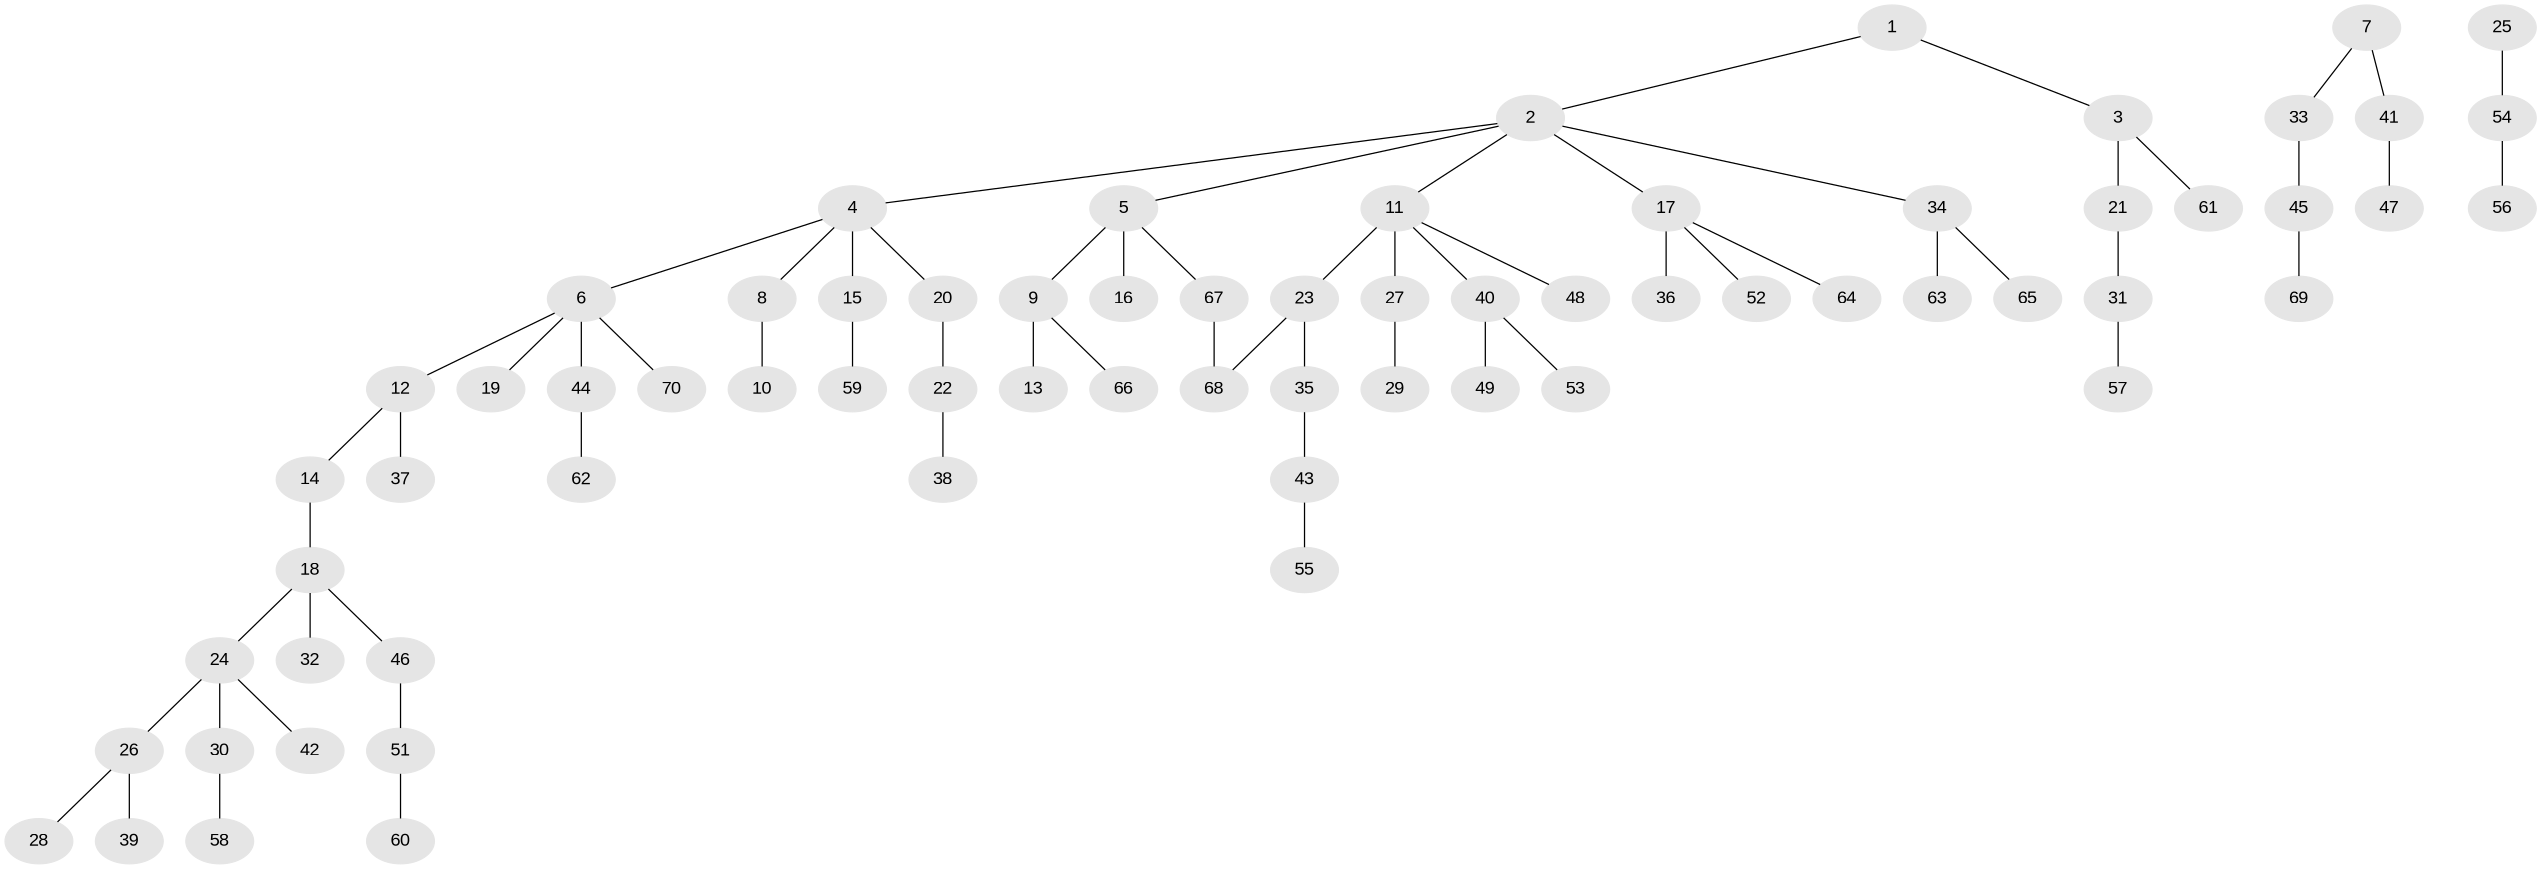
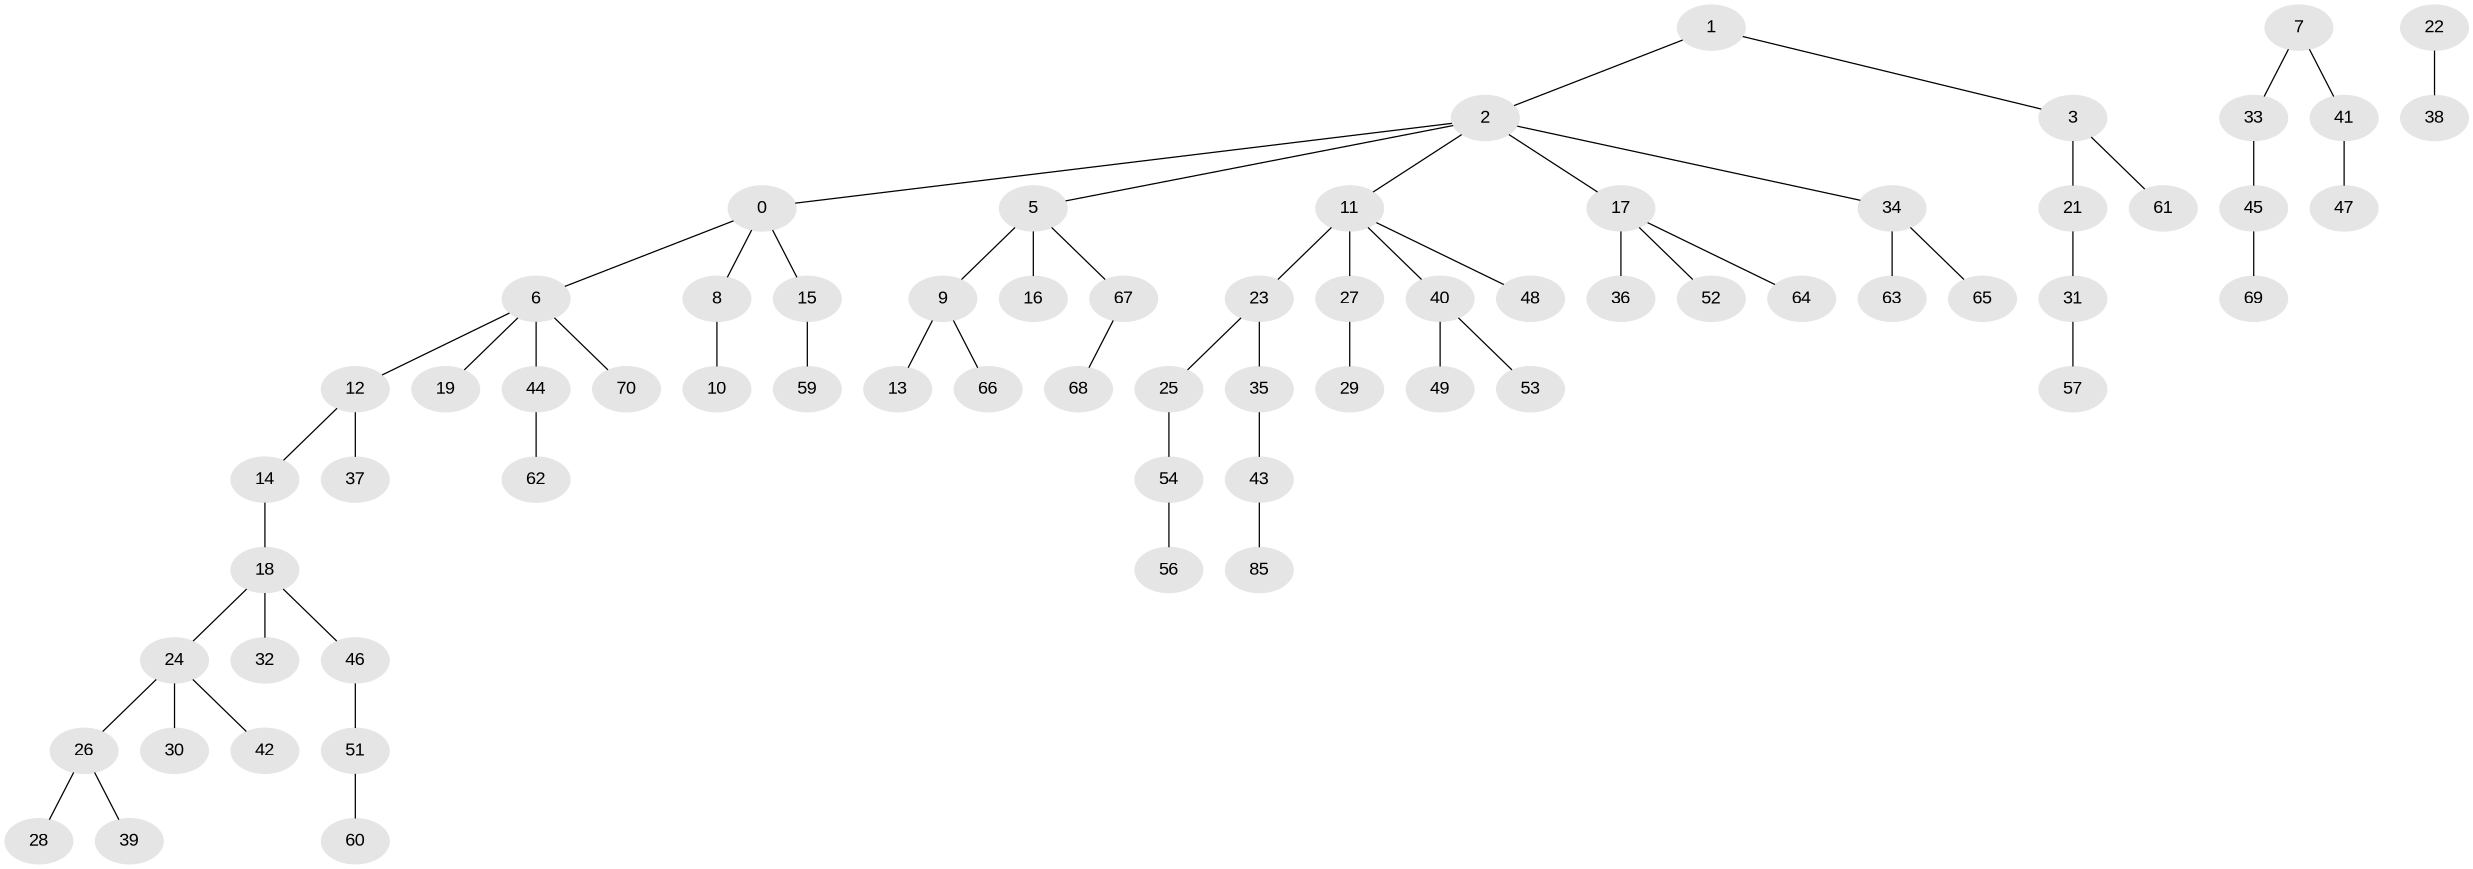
node "4": label "4" -> "0"
node "20": removed
edge "23" -- "68": now "23" -- "25"
node "55": label "55" -> "85"
node "58": removed
